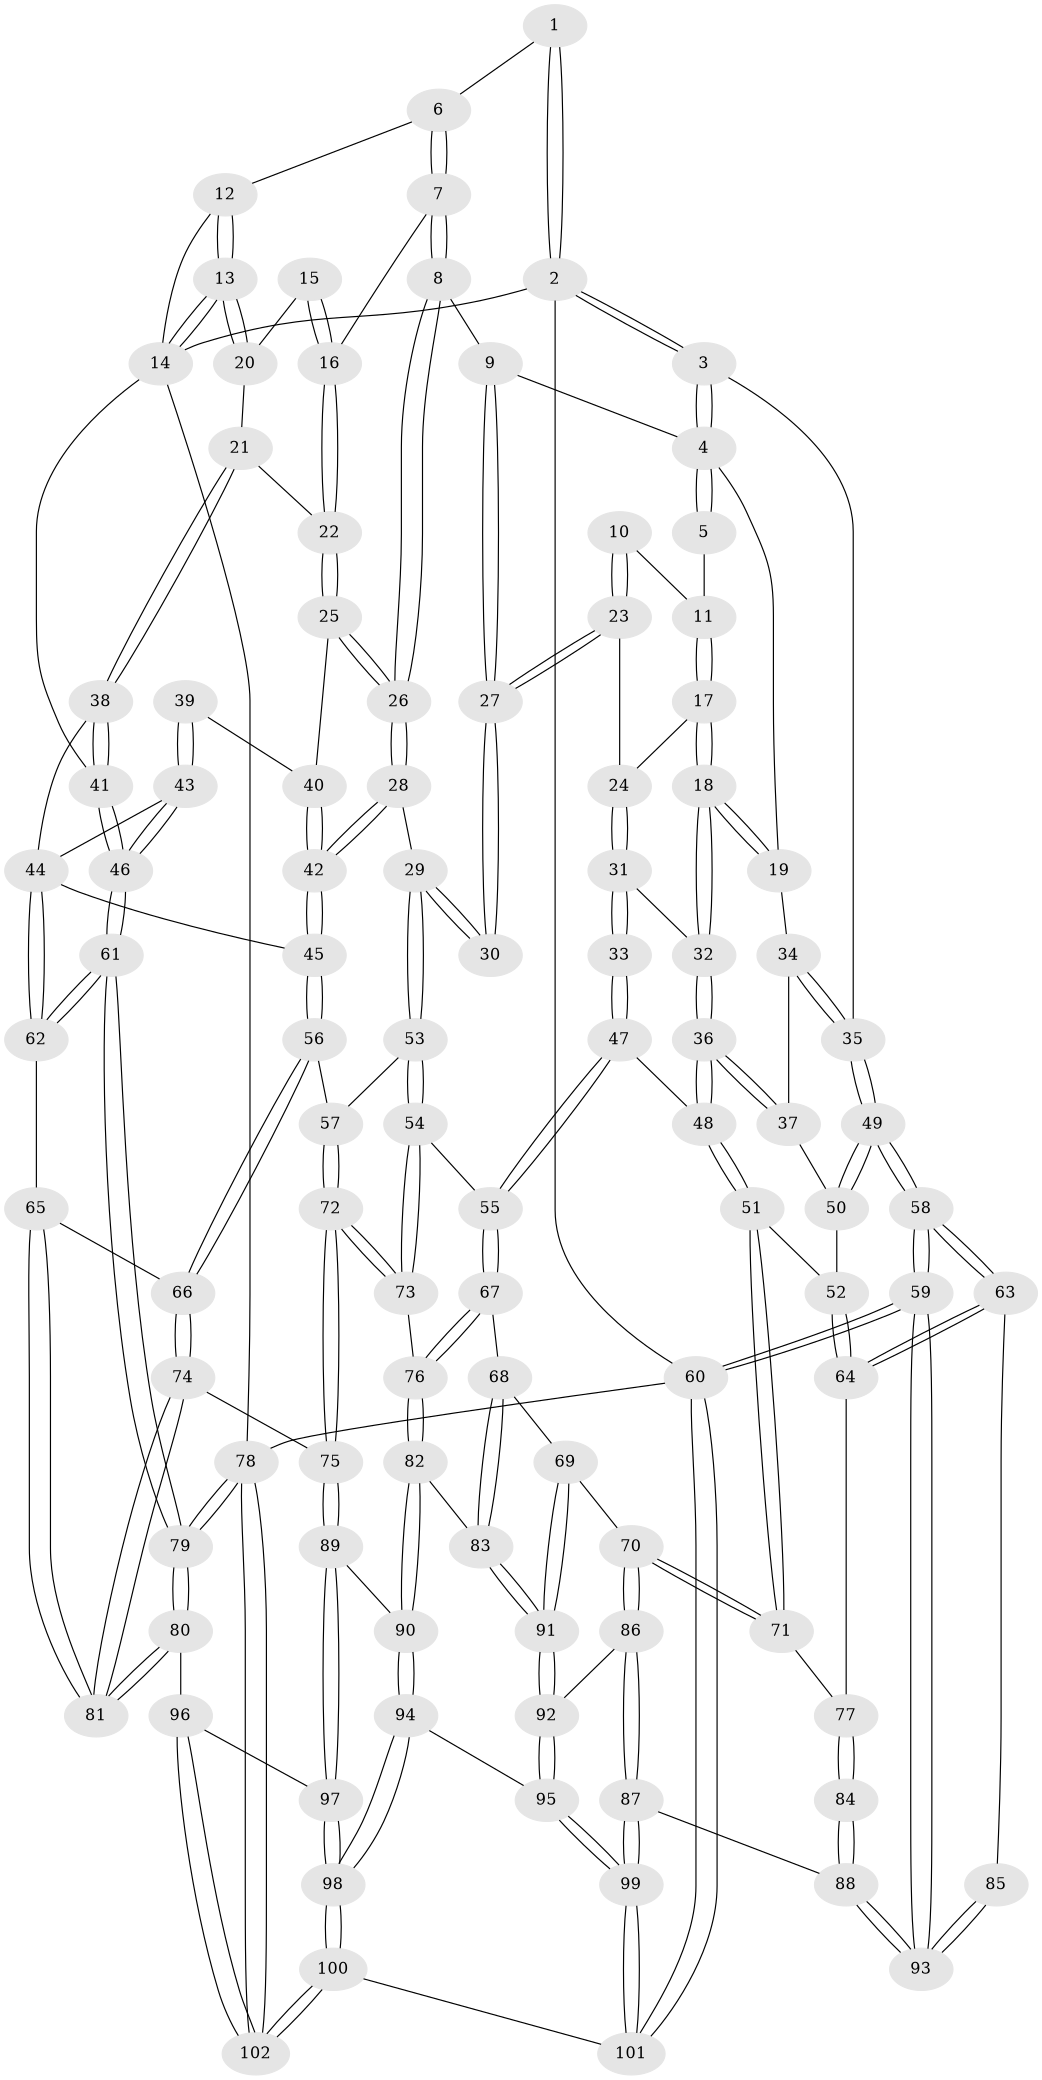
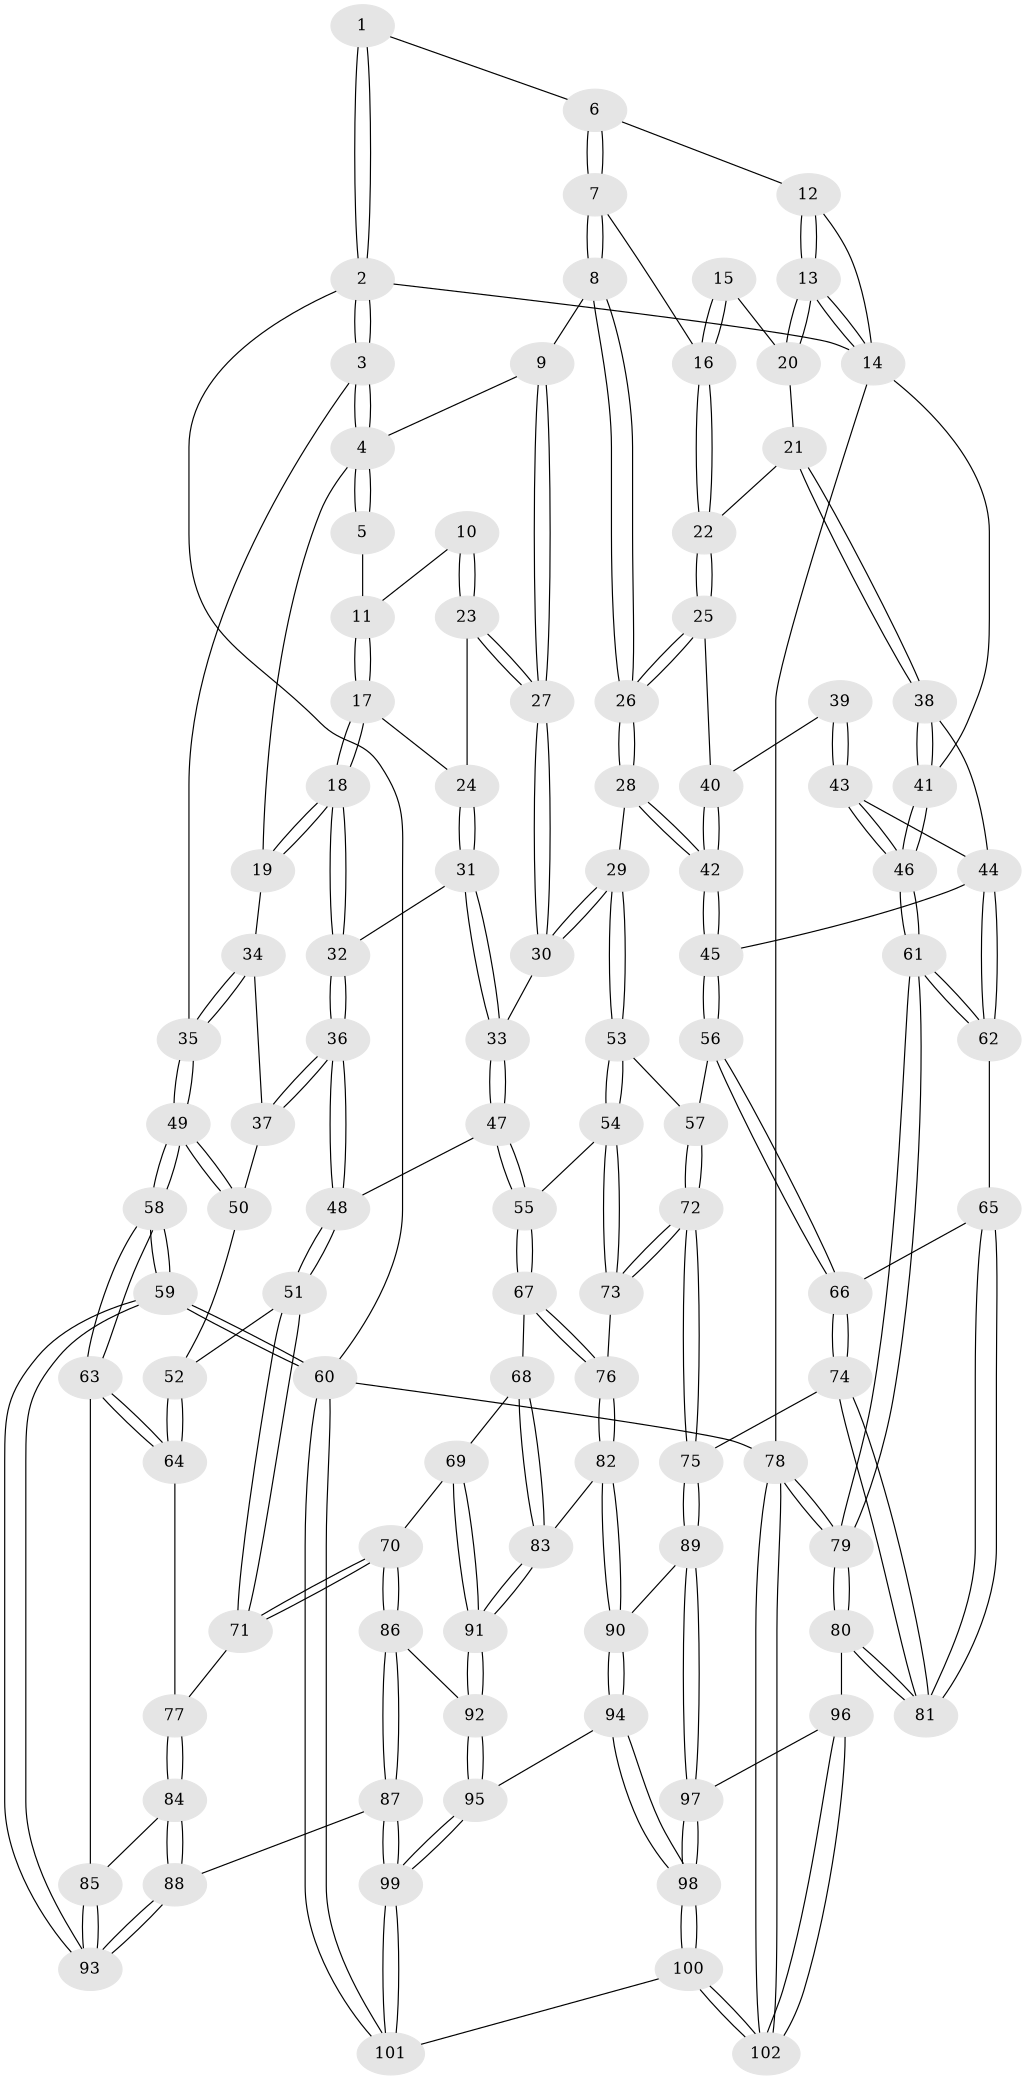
edge "30" -- "33": added
edge "84" -- "85": added
